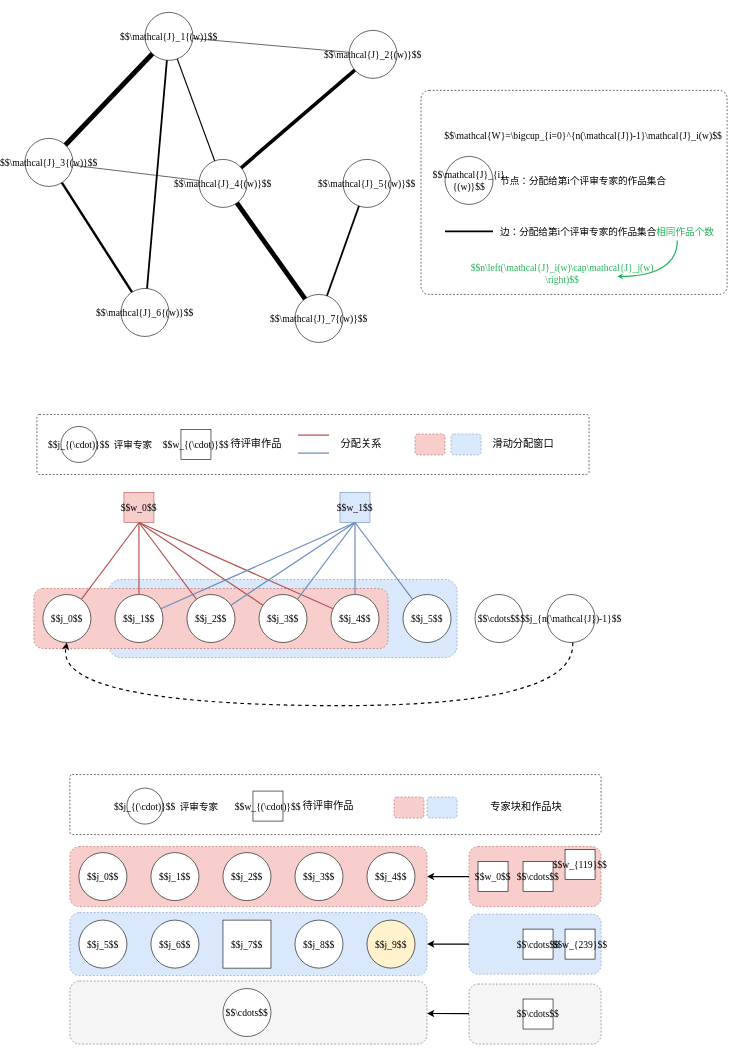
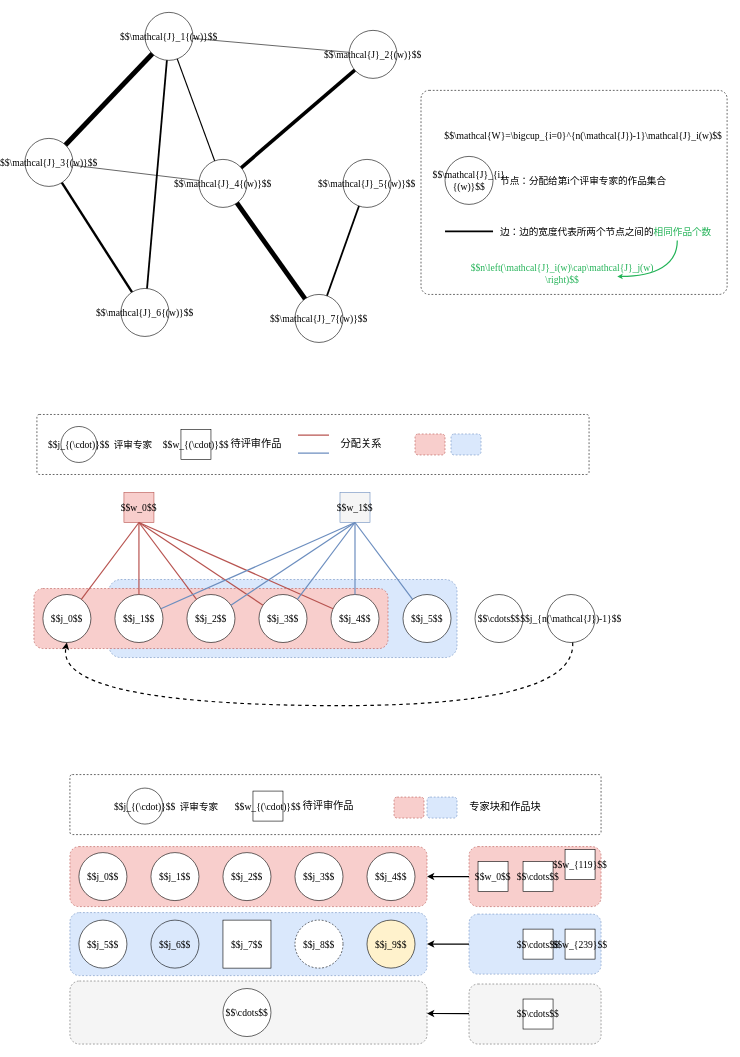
node "边：分配给第i个评审专家的作品集合相同作品个数": label "边：分配给第i个评审专家的作品集合相同作品个数" -> "边：边的宽度代表所两个节点之间的相同作品个数"
node "滑动分配窗口": removed
node "$$w_1$$": fillcolor #dae8fc -> #f5f5f5
node "专家块和作品块": moved (526, 807) -> (505, 807)
node "$$j_6$$": fillcolor #ffffff -> #dae8fc
node "$$j_8$$": style solid -> dashed
